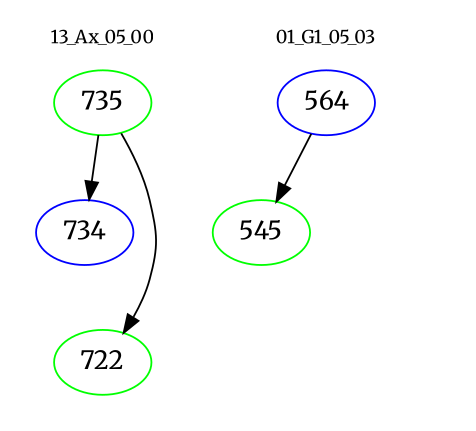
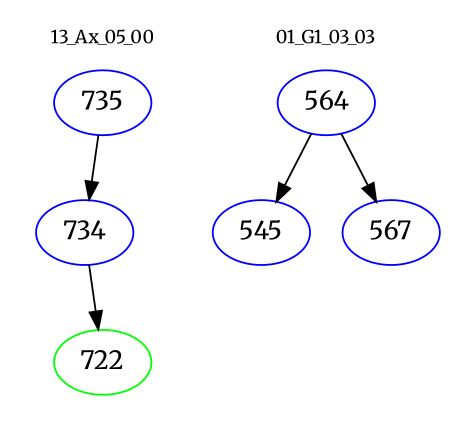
cluster "01_G1_05_03": label "01_G1_05_03" -> "01_G1_03_03"
node "735": color green -> blue
edge "735" -> "722": now "734" -> "722"
node "545": color green -> blue
node "567": added
